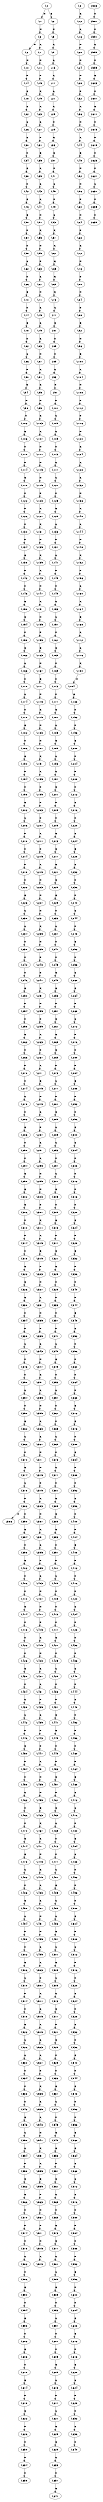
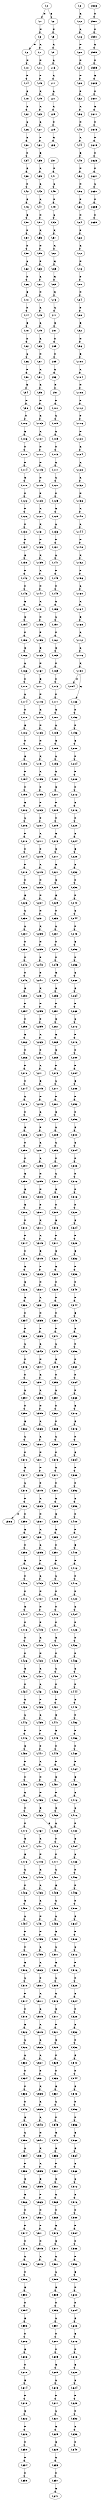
edge "S33" -> "S37": removed, label "G"
edge "S184" -> "S188": now "S180" -> "S188"
edge "S463" -> "S467": now "S463" -> "S469"
